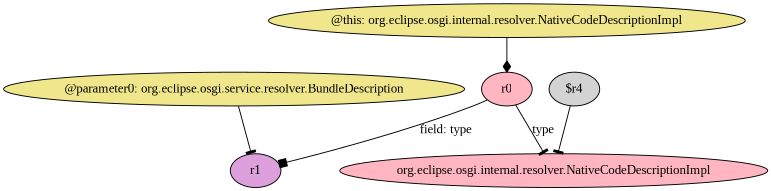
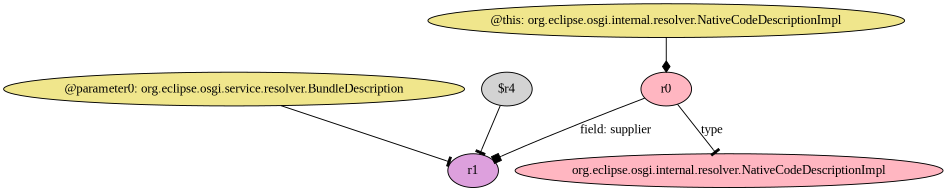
edge "$r4" -> "org.eclipse.osgi.internal.resolver.NativeCodeDescriptionImpl": now "$r4" -> "r1"
edge "r0" -> "r1": label "field: type" -> "field: supplier"
